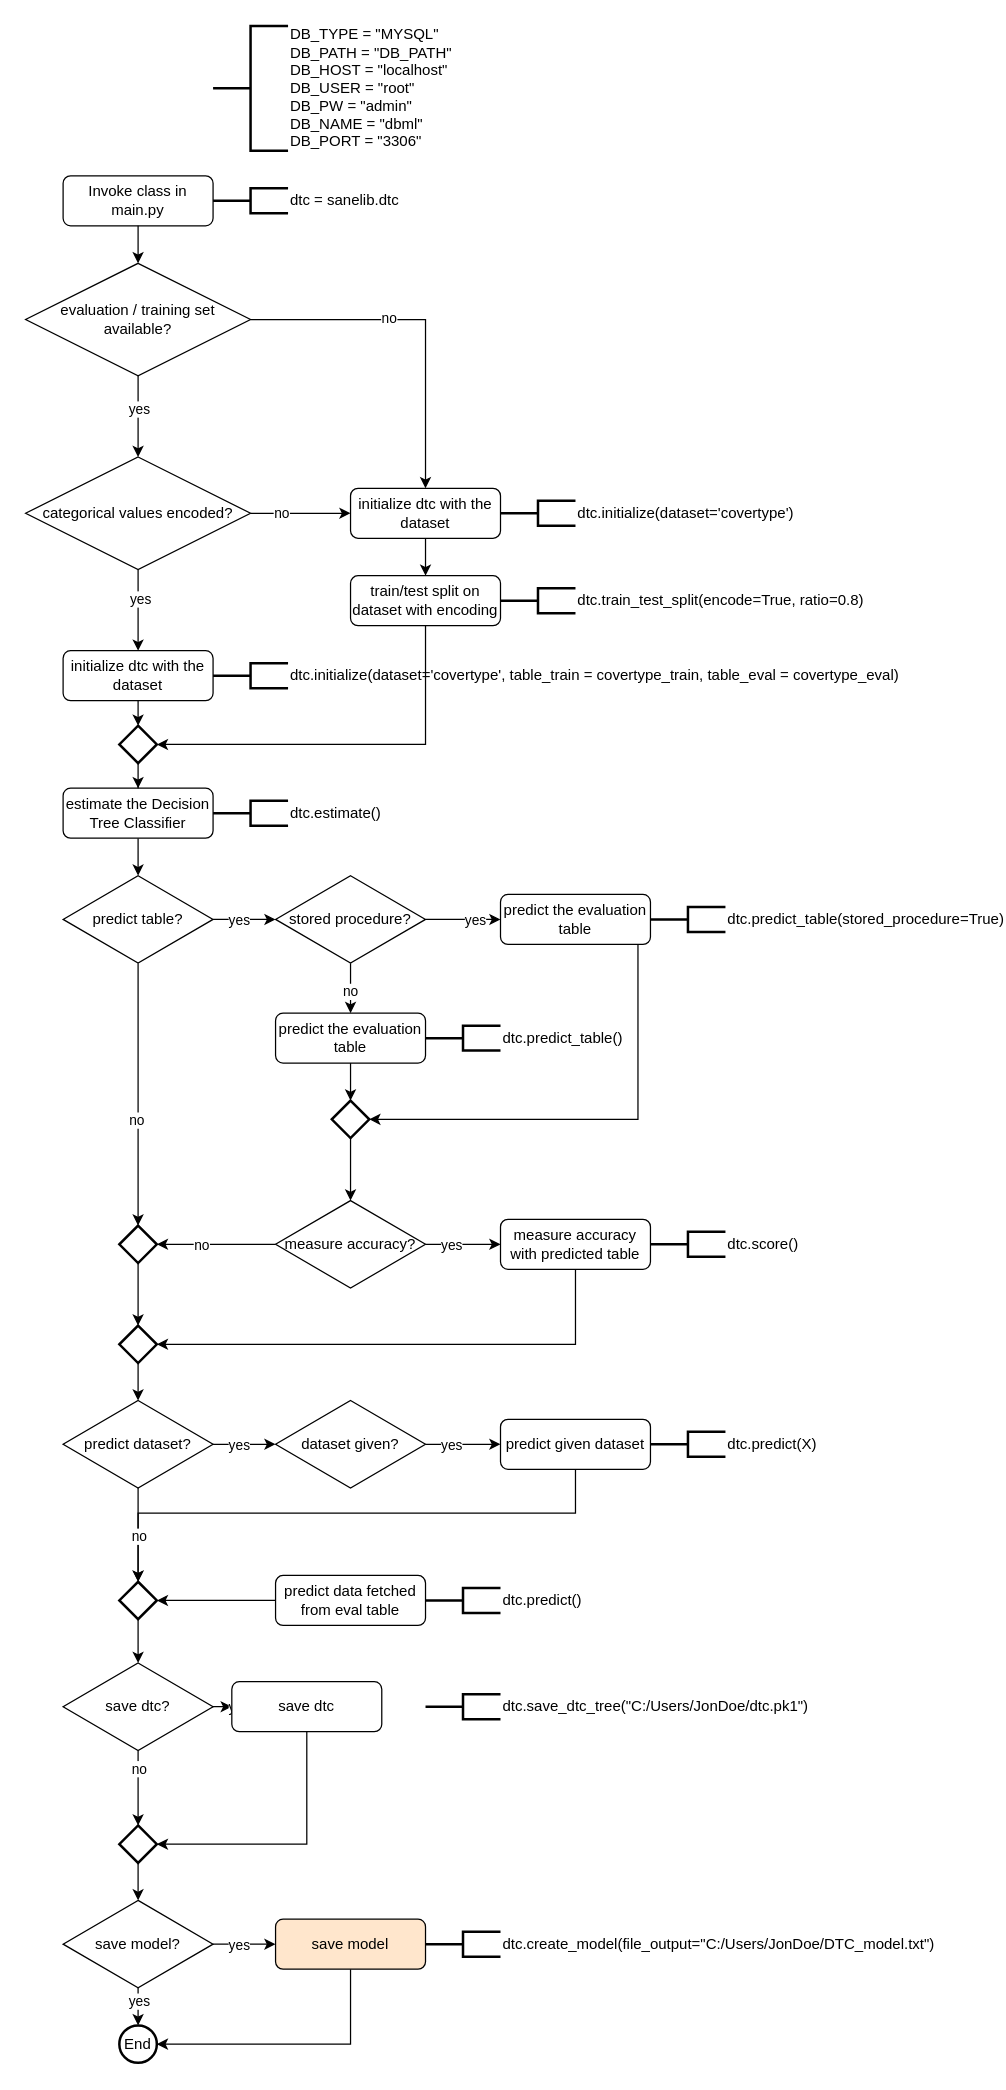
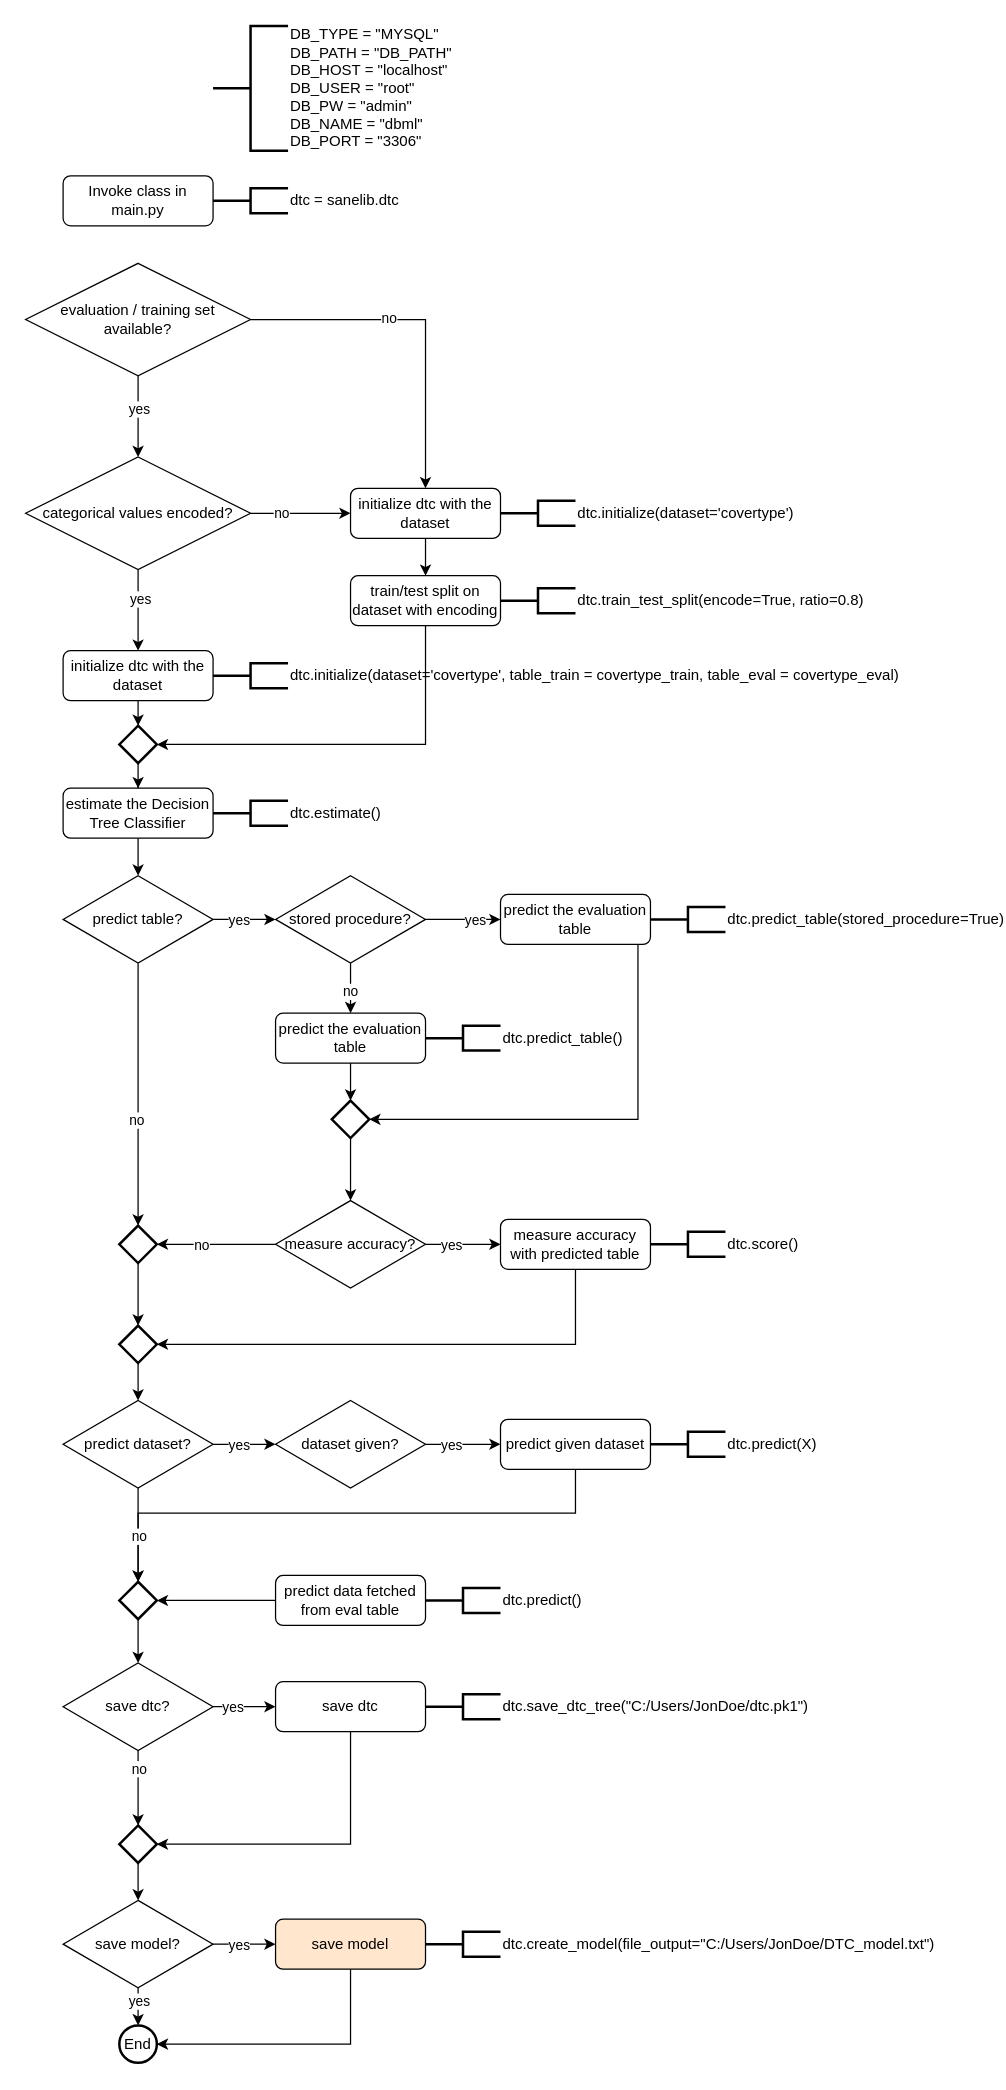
edge "Invoke class in main.py" -> "evaluation / training set available?": removed
node "save dtc": moved (307, 1707) -> (351, 1707)
